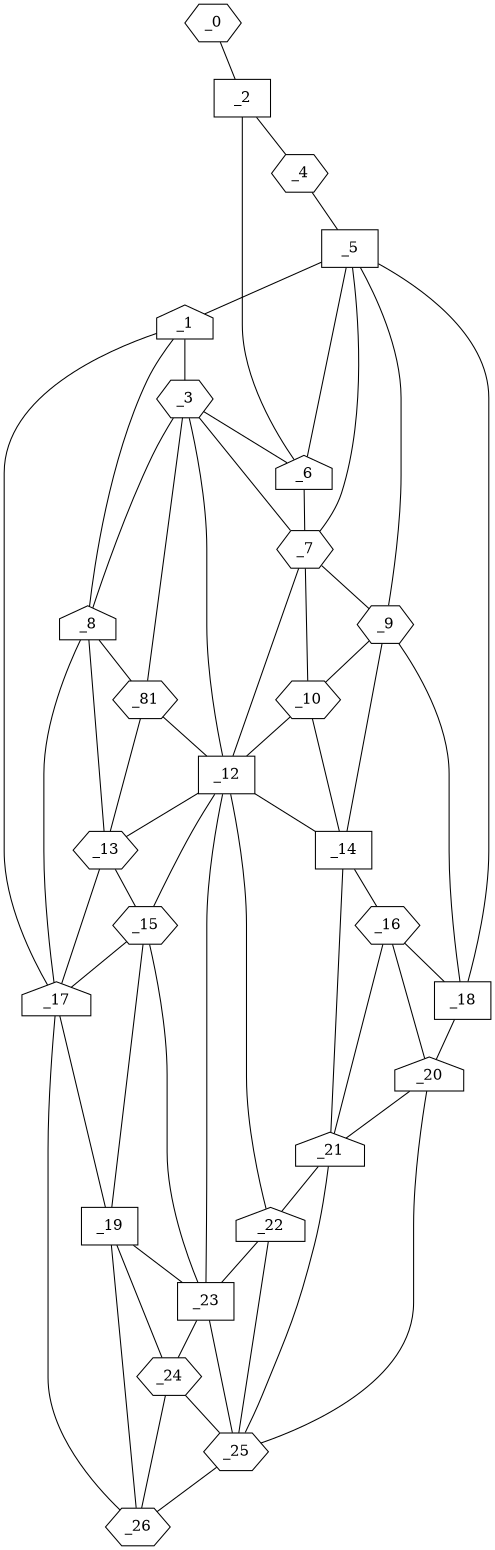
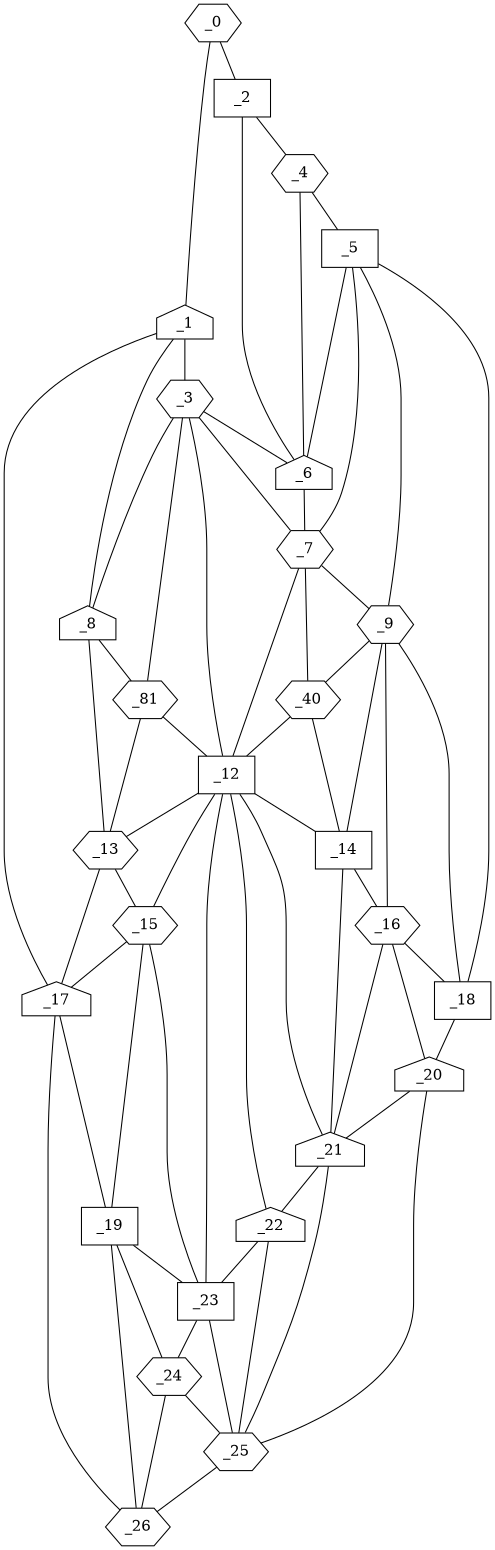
edge "_5" -- "_1": now "_0" -- "_1"
edge "_4" -- "_6": added
node "_10": label "_10" -> "_40"
edge "_9" -- "_16": added
edge "_8" -- "_17": removed
edge "_12" -- "_21": added
